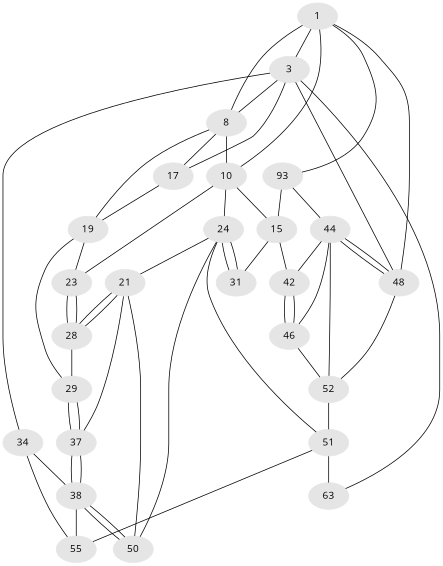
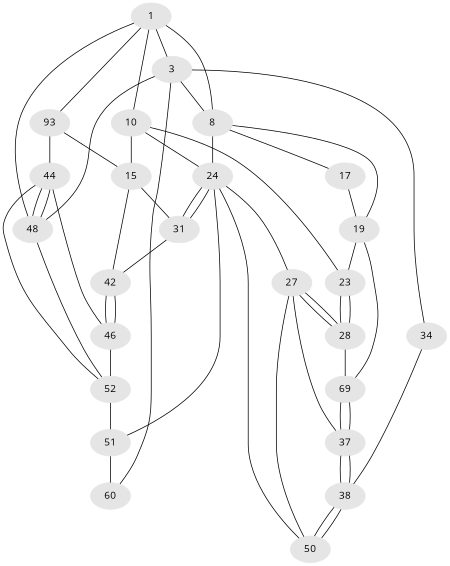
edge "3" -- "17": removed
edge "8" -- "10": now "8" -- "24"
edge "44" -- "42": now "31" -- "42"
node "21": label "21" -> "27"
node "29": label "29" -> "69"
node "63": label "63" -> "60"
node "55": removed
